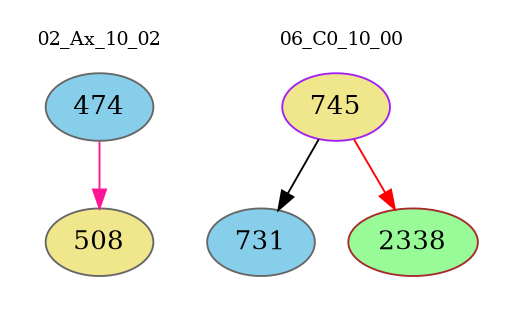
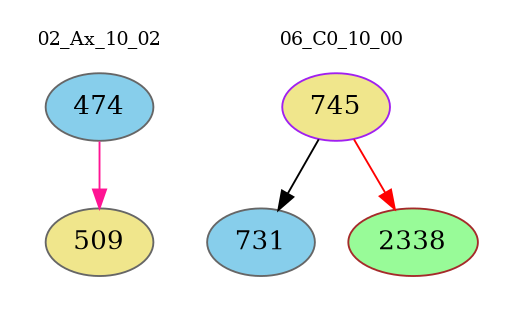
node "508": label "508" -> "509"
